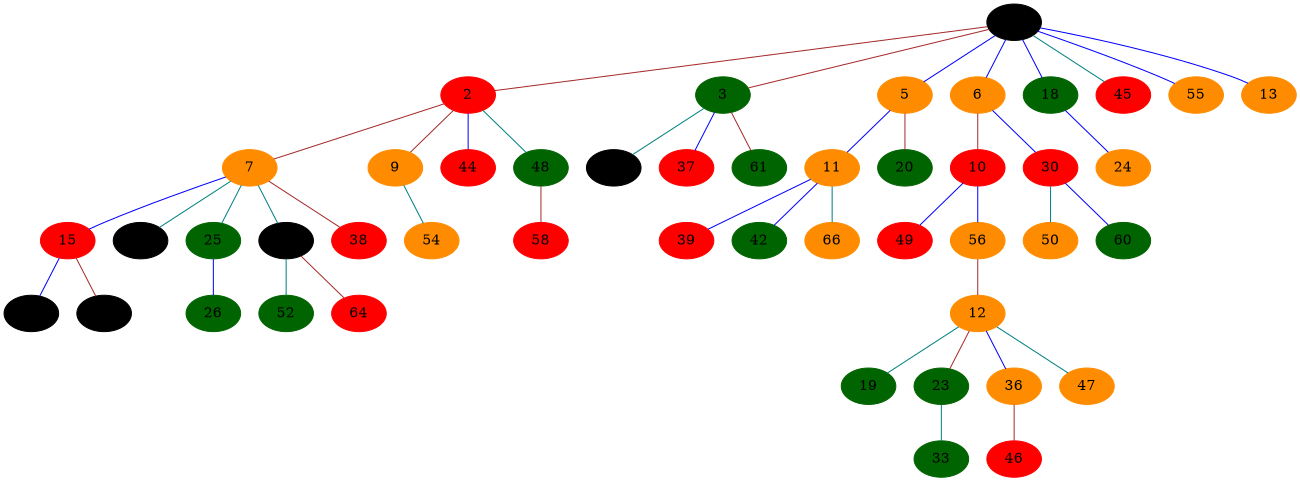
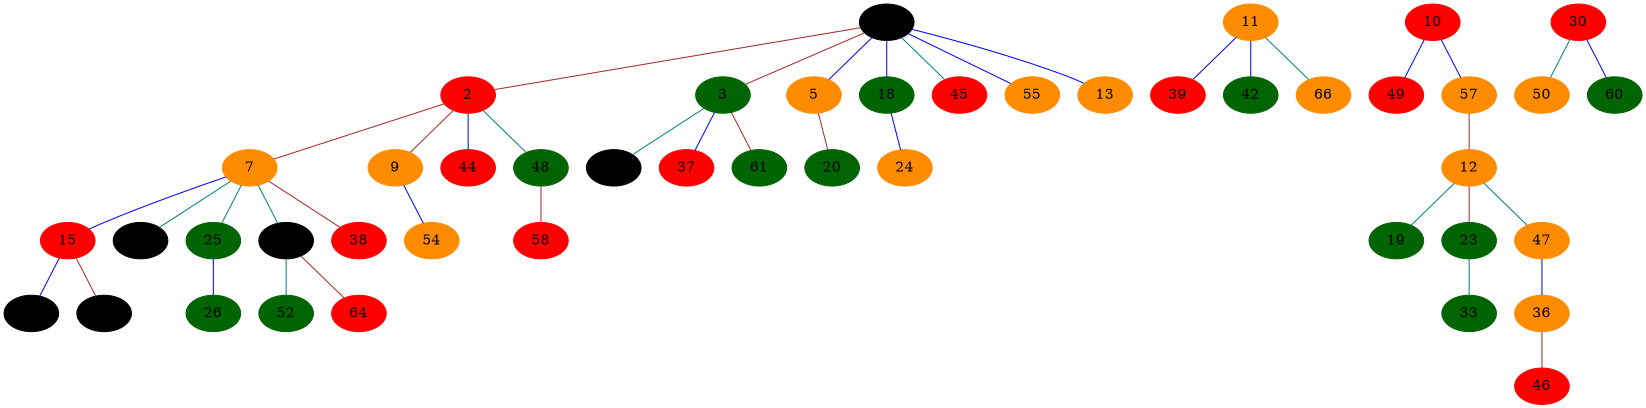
node "6": removed
edge "5" -- "11": removed
edge "9" -- "54": color teal -> blue
node "56": label "56" -> "57"
edge "12" -- "36": now "47" -- "36"
